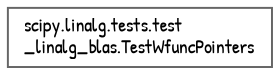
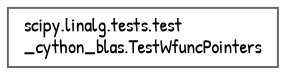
node "scipy.linalg.tests.test _linalg_blas.TestWfuncPointers": label "scipy.linalg.tests.test _linalg_blas.TestWfuncPointers" -> "scipy.linalg.tests.test _cython_blas.TestWfuncPointers"
